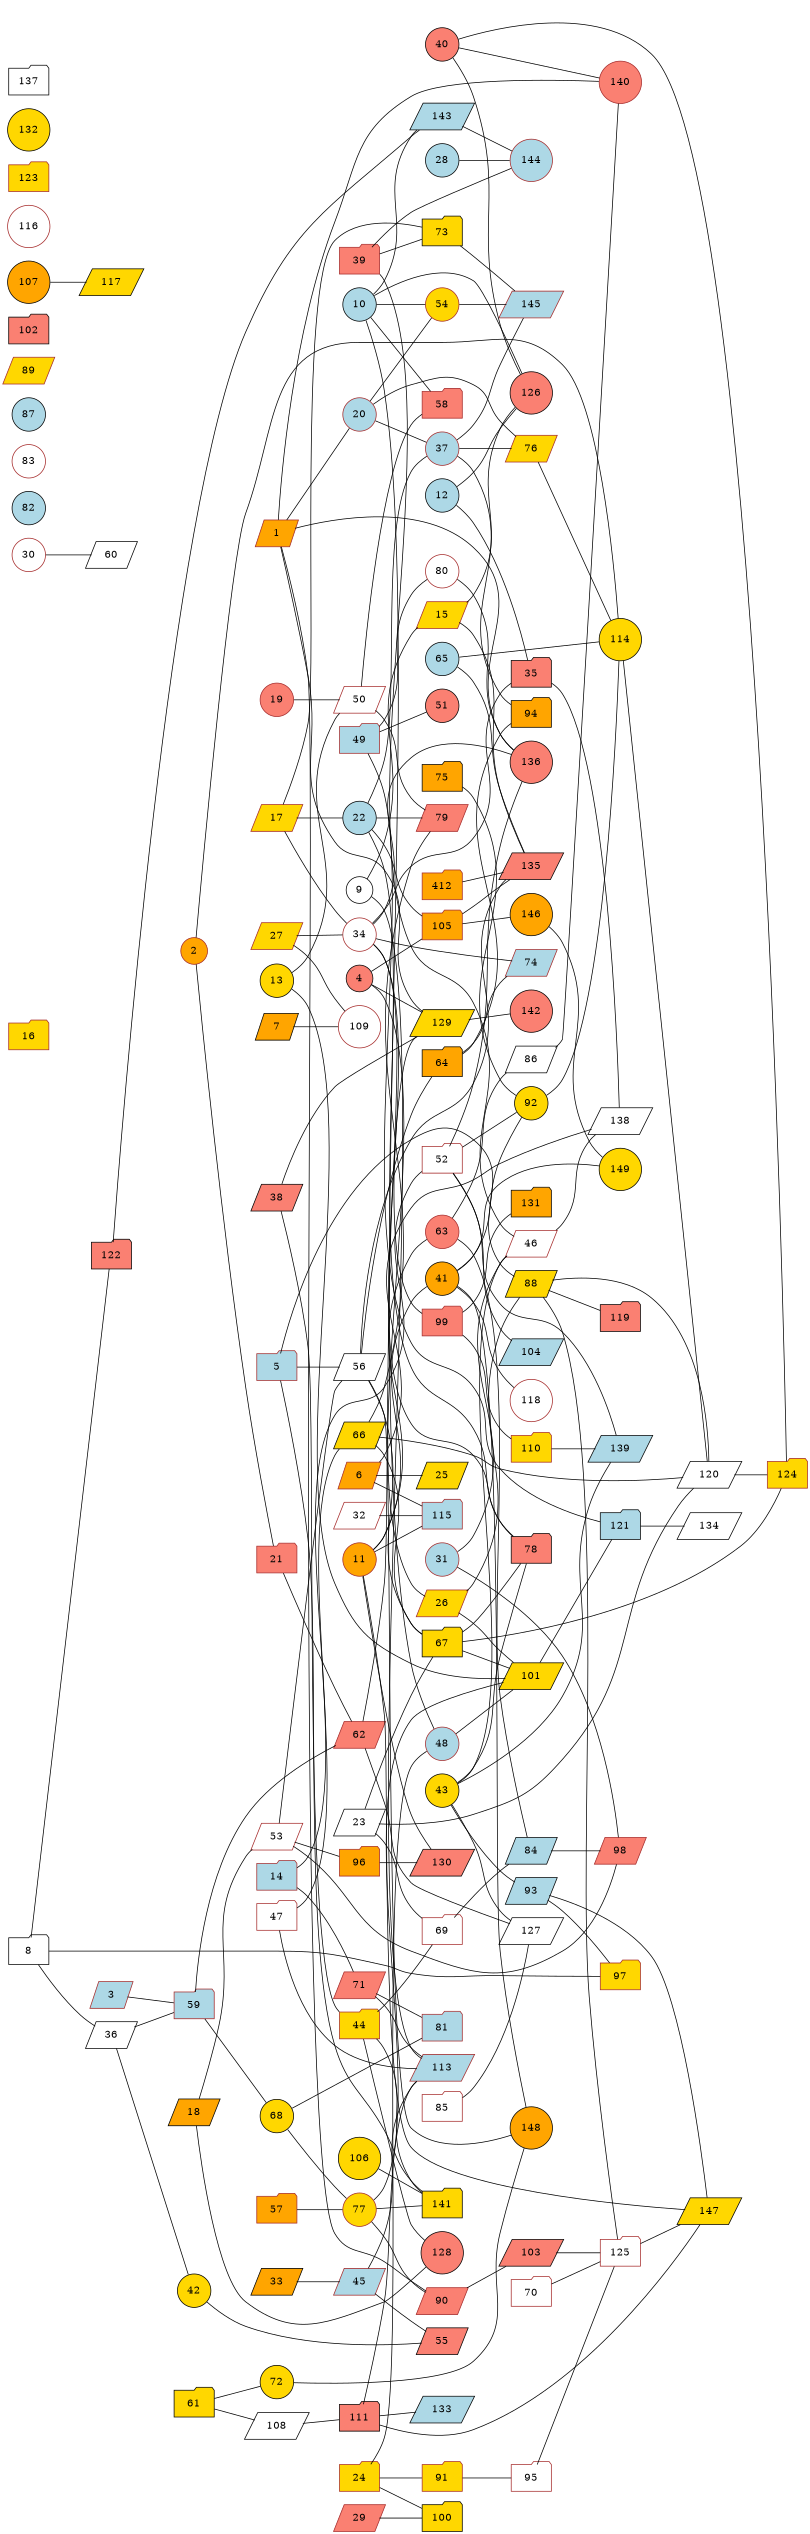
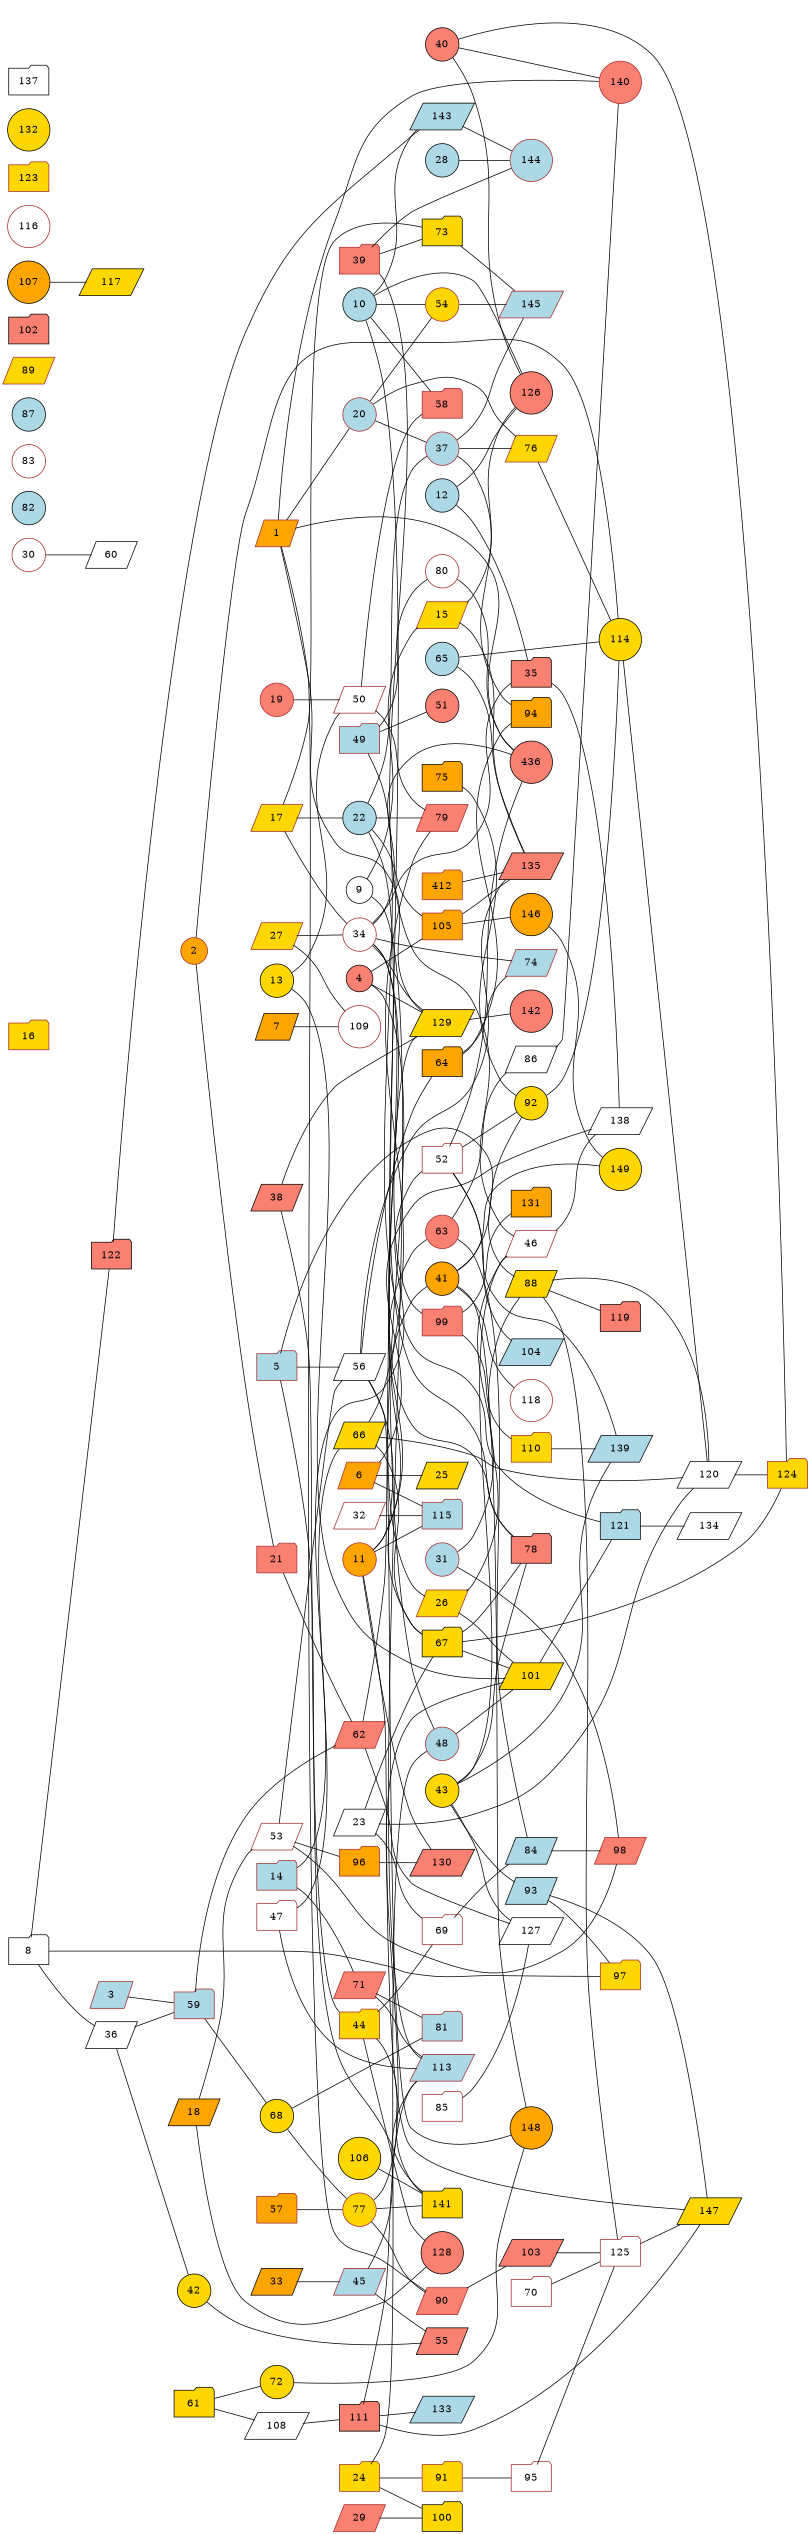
node "136": label "136" -> "436"
edge "34" -- "129": added
